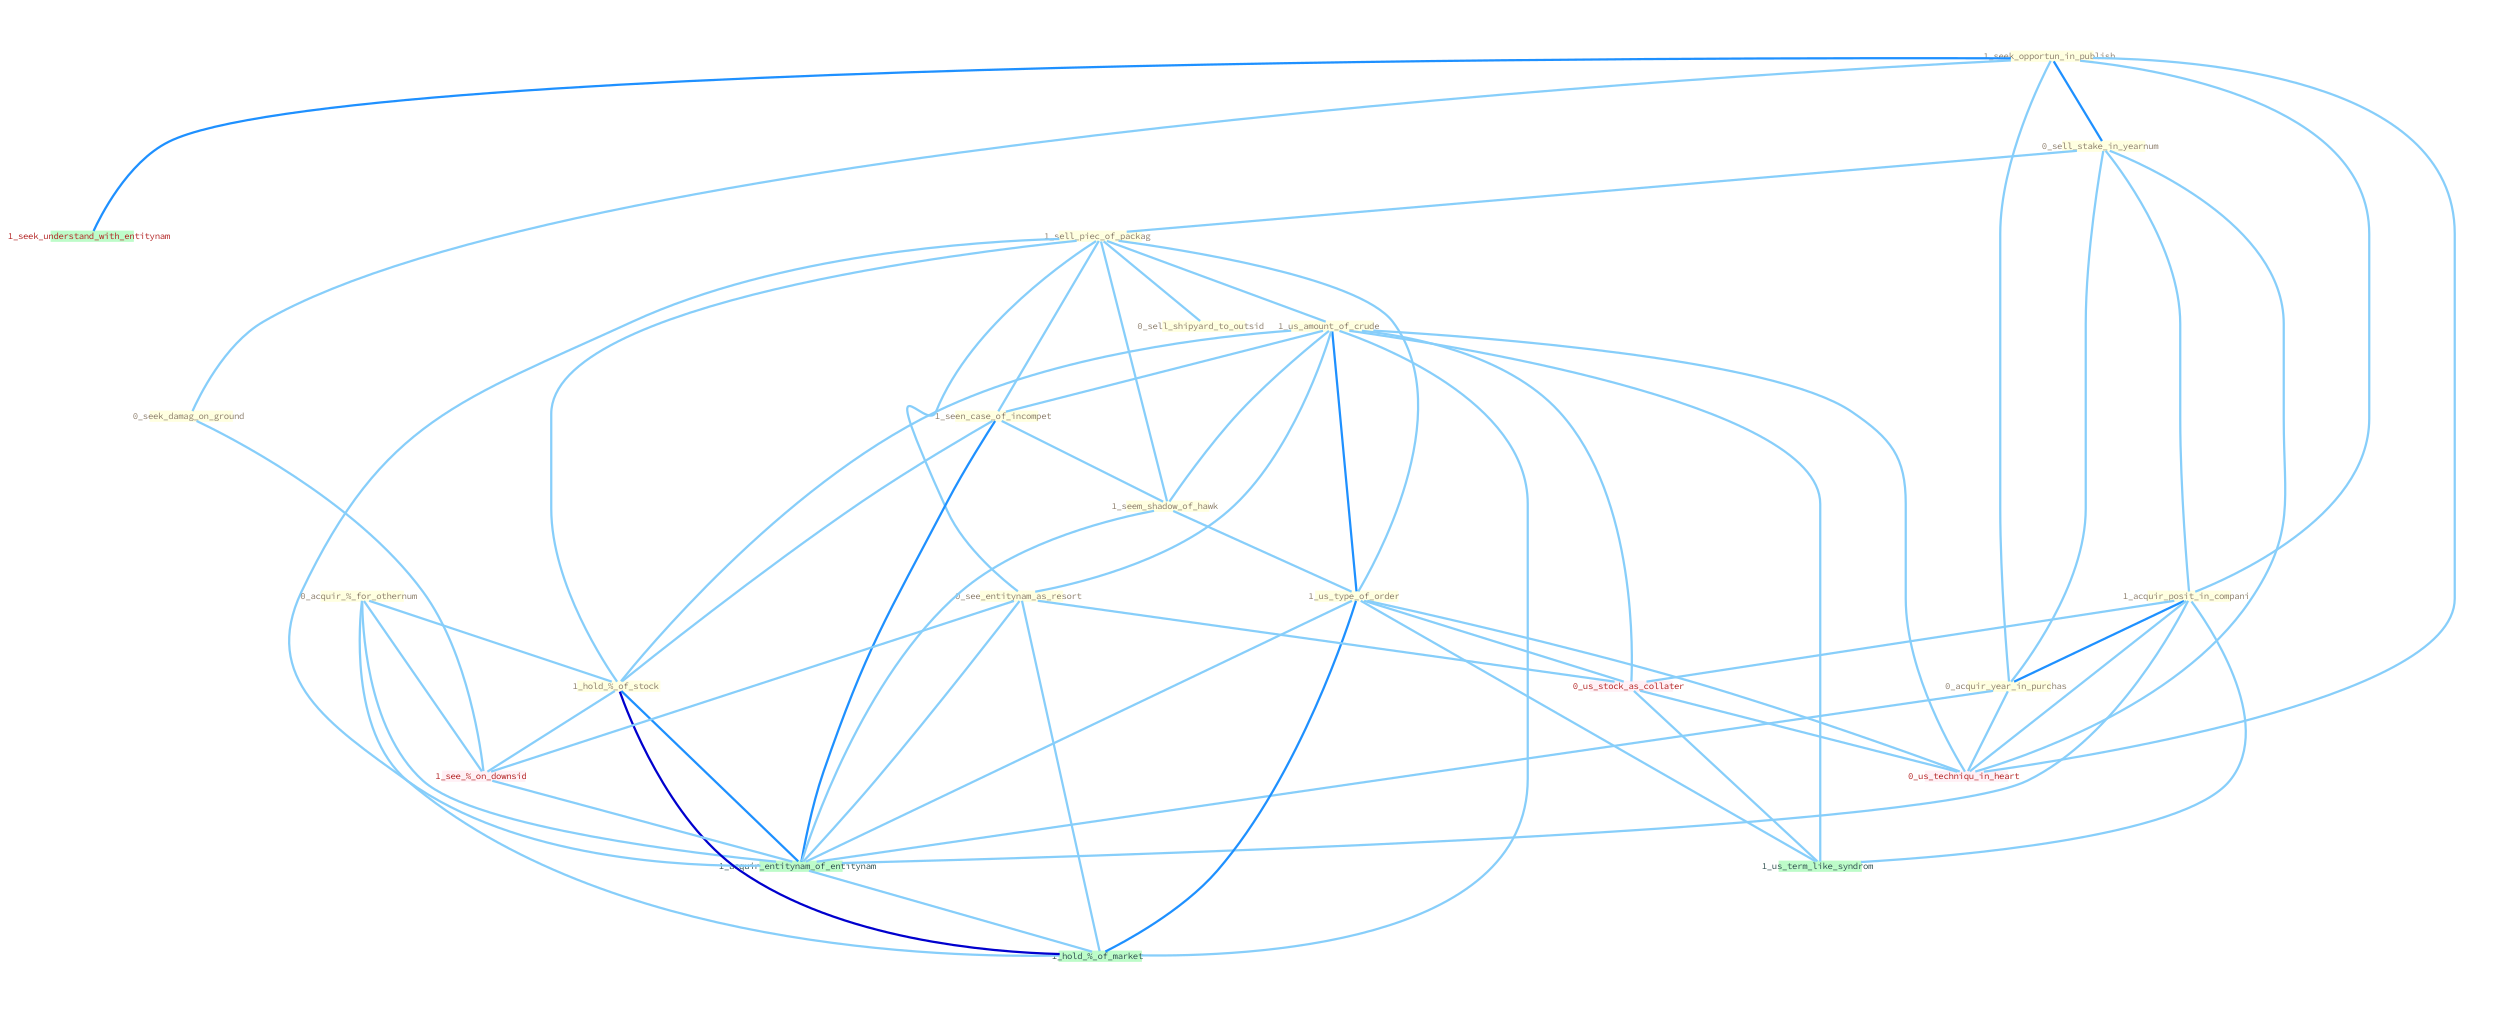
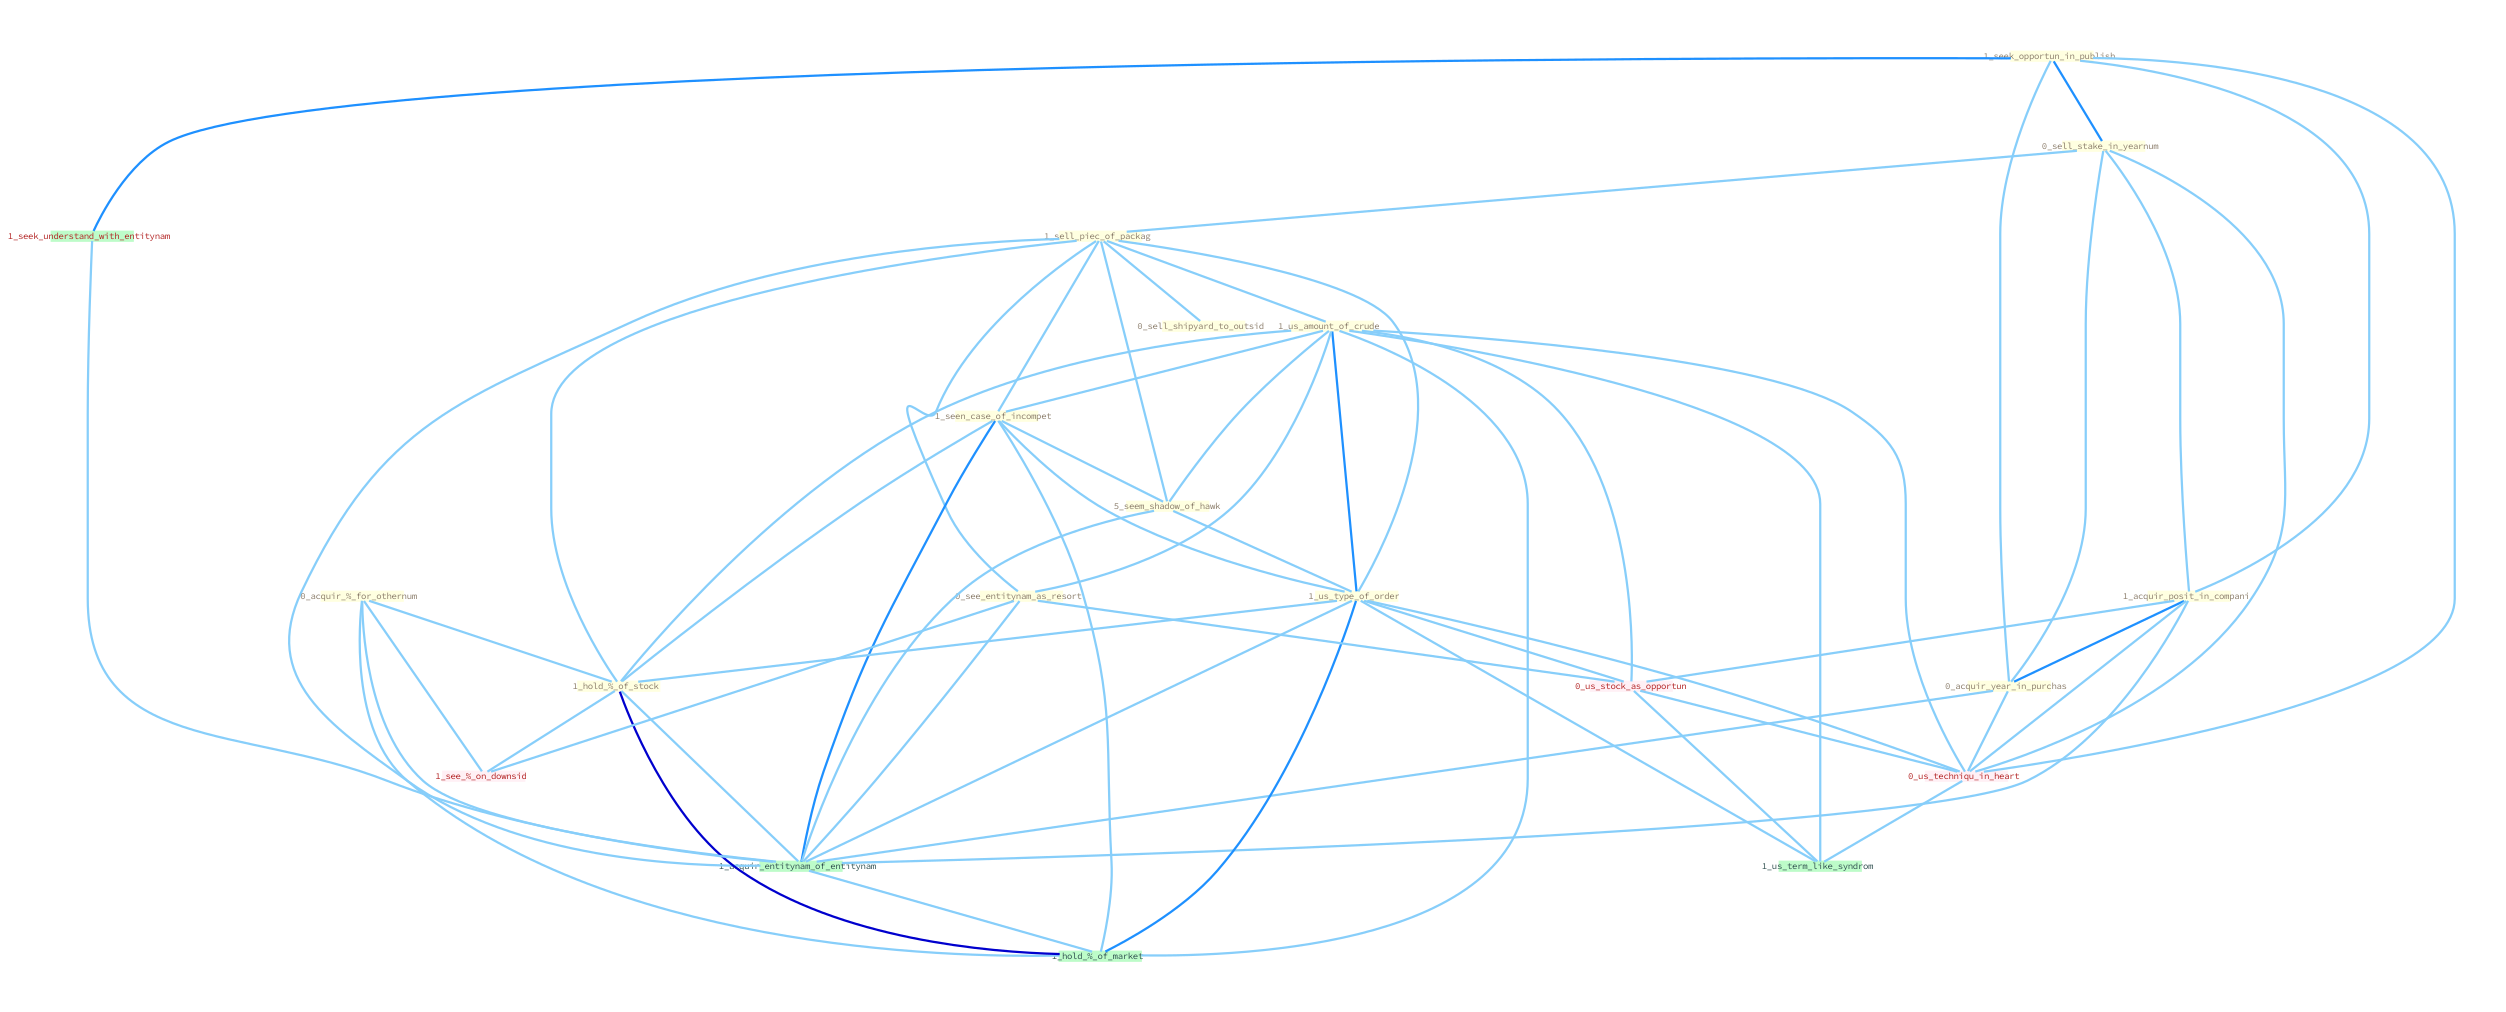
node "0_seek_damag_on_ground": removed
node "1_seem_shadow_of_hawk": label "1_seem_shadow_of_hawk" -> "5_seem_shadow_of_hawk"
edge "1_seen_case_of_incompet" -- "1_us_type_of_order": added
edge "1_us_type_of_order" -- "1_hold_%_of_stock": added
node "0_us_stock_as_collater": label "0_us_stock_as_collater" -> "0_us_stock_as_opportun"
edge "1_hold_%_of_stock" -- "1_acquir_entitynam_of_entitynam": color #1e90ff -> #87cefa
edge "0_see_entitynam_as_resort" -- "1_hold_%_of_market": now "1_seen_case_of_incompet" -- "1_hold_%_of_market"
edge "1_see_%_on_downsid" -- "1_acquir_entitynam_of_entitynam": now "1_seek_understand_with_entitynam" -- "1_acquir_entitynam_of_entitynam"
edge "1_acquir_posit_in_compani" -- "1_us_term_like_syndrom": now "0_us_techniqu_in_heart" -- "1_us_term_like_syndrom"
